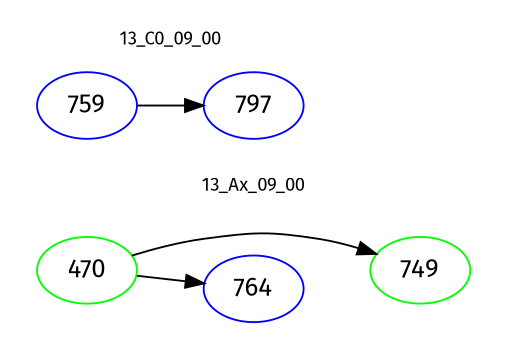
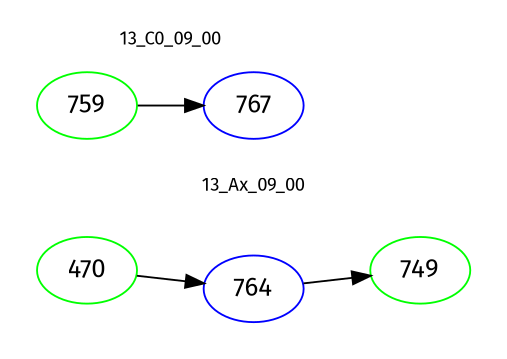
node "759": color blue -> green
node "797": label "797" -> "767"
edge "470" -> "749": now "764" -> "749"
